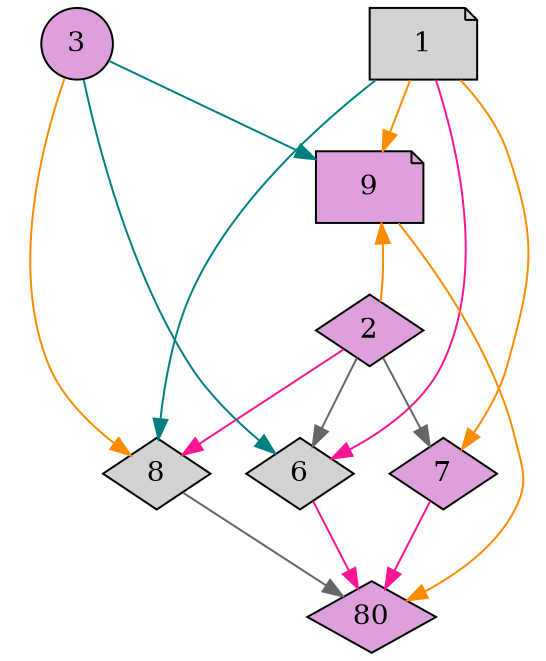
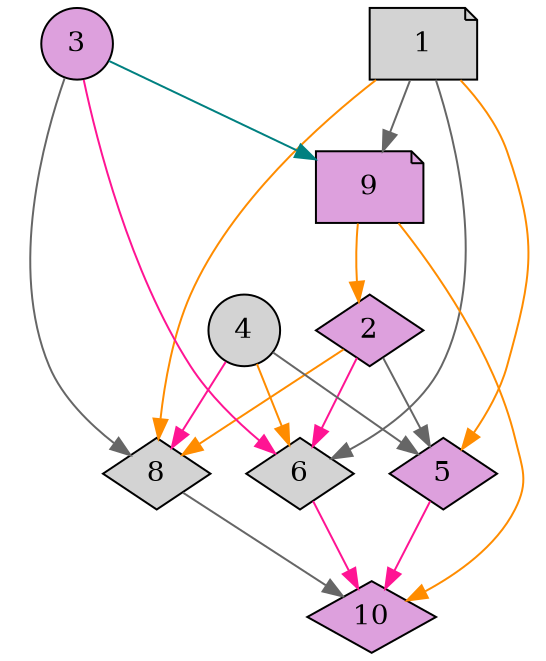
edge "1" -> "9": color darkorange -> gray40
edge "1" -> "8": color teal -> darkorange
edge "3" -> "8": color darkorange -> gray40
edge "2" -> "9": reversed
edge "3" -> "6": color teal -> deeppink
edge "1" -> "6": color deeppink -> gray40
node "4": added
edge "2" -> "6": color gray40 -> deeppink
edge "2" -> "8": color deeppink -> darkorange
node "7": label "7" -> "5"
node "80": label "80" -> "10"
